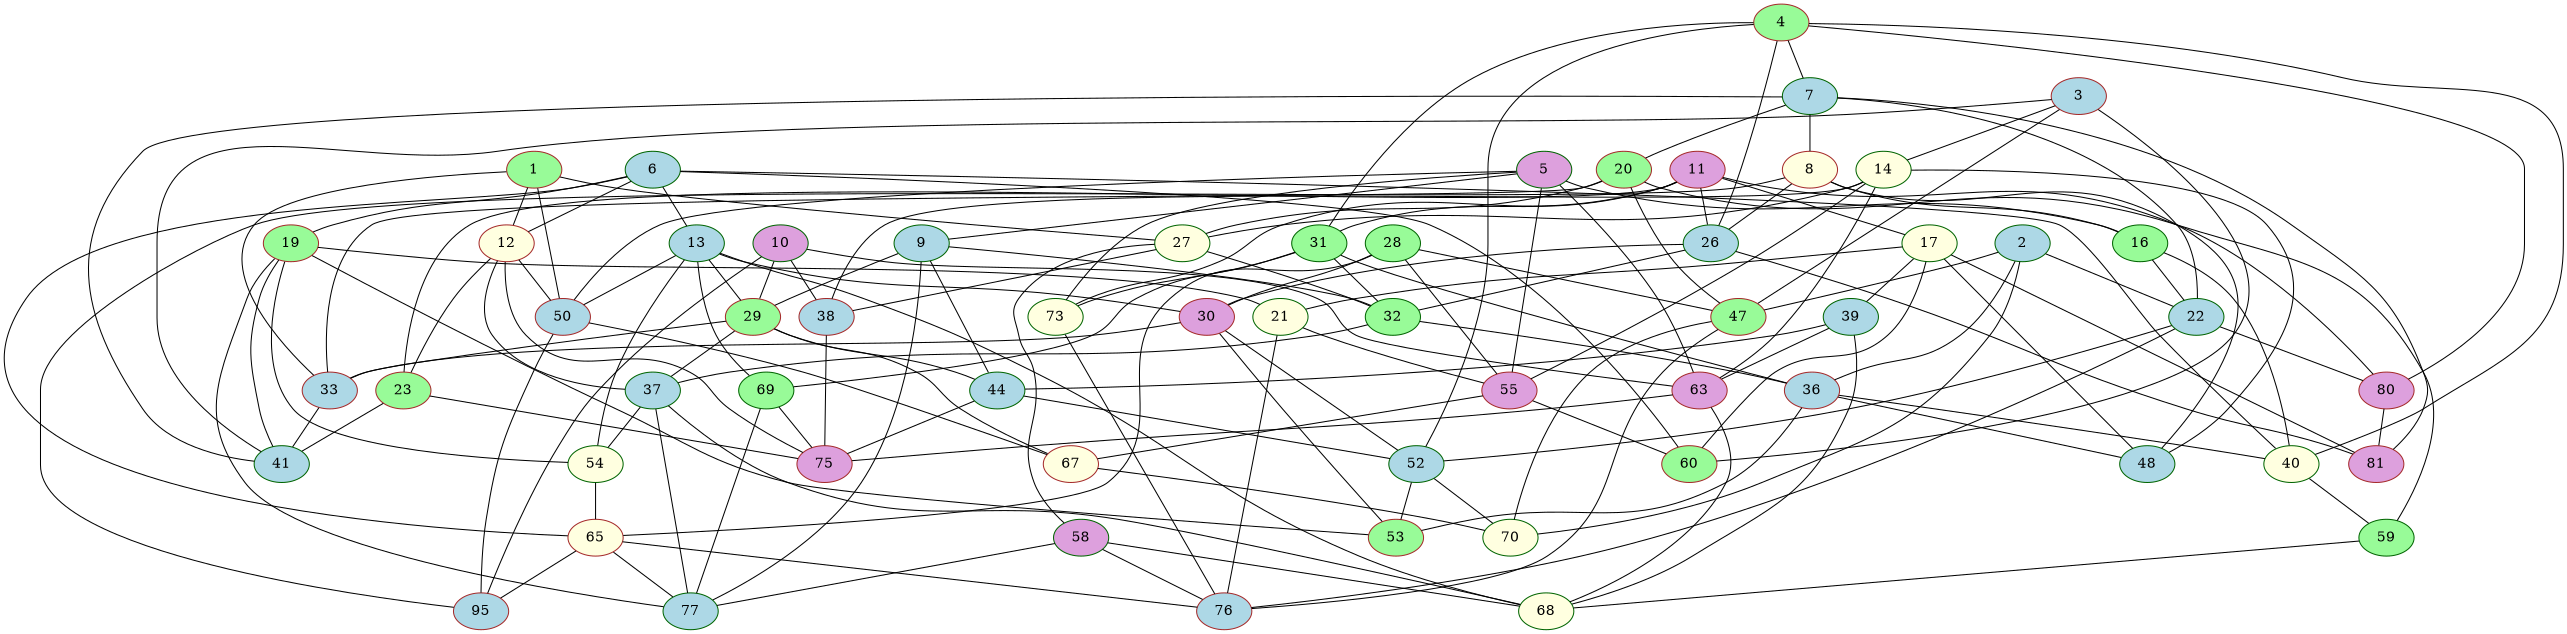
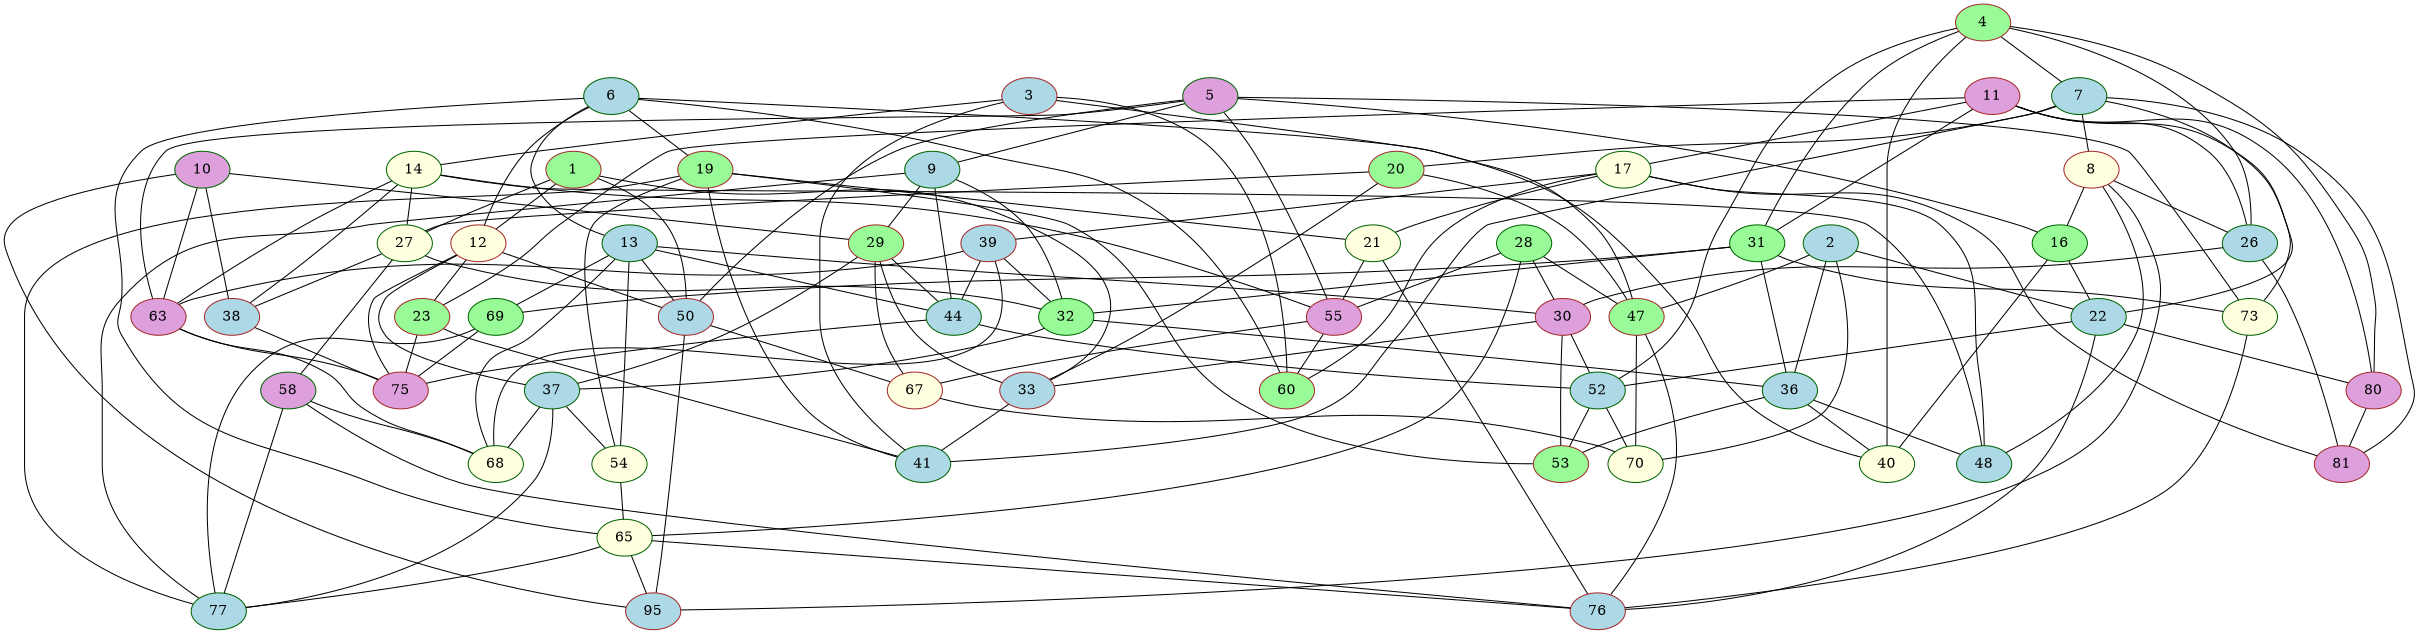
edge "13" -- "29": now "13" -- "44"
edge "26" -- "32": now "39" -- "32"
node "39": color darkgreen -> brown
node "36": color brown -> darkgreen
node "65": color brown -> darkgreen
node "59": removed
